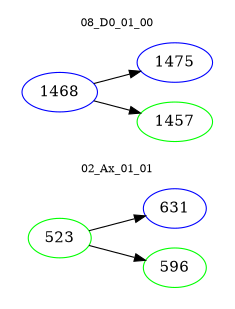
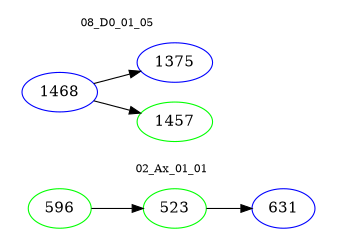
cluster "08_D0_01_00": label "08_D0_01_00" -> "08_D0_01_05"
node "1475": label "1475" -> "1375"
edge "523" -> "596": reversed
